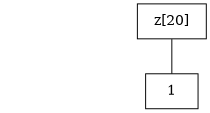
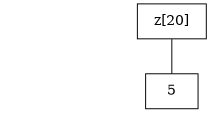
node "1": label "1" -> "5"
